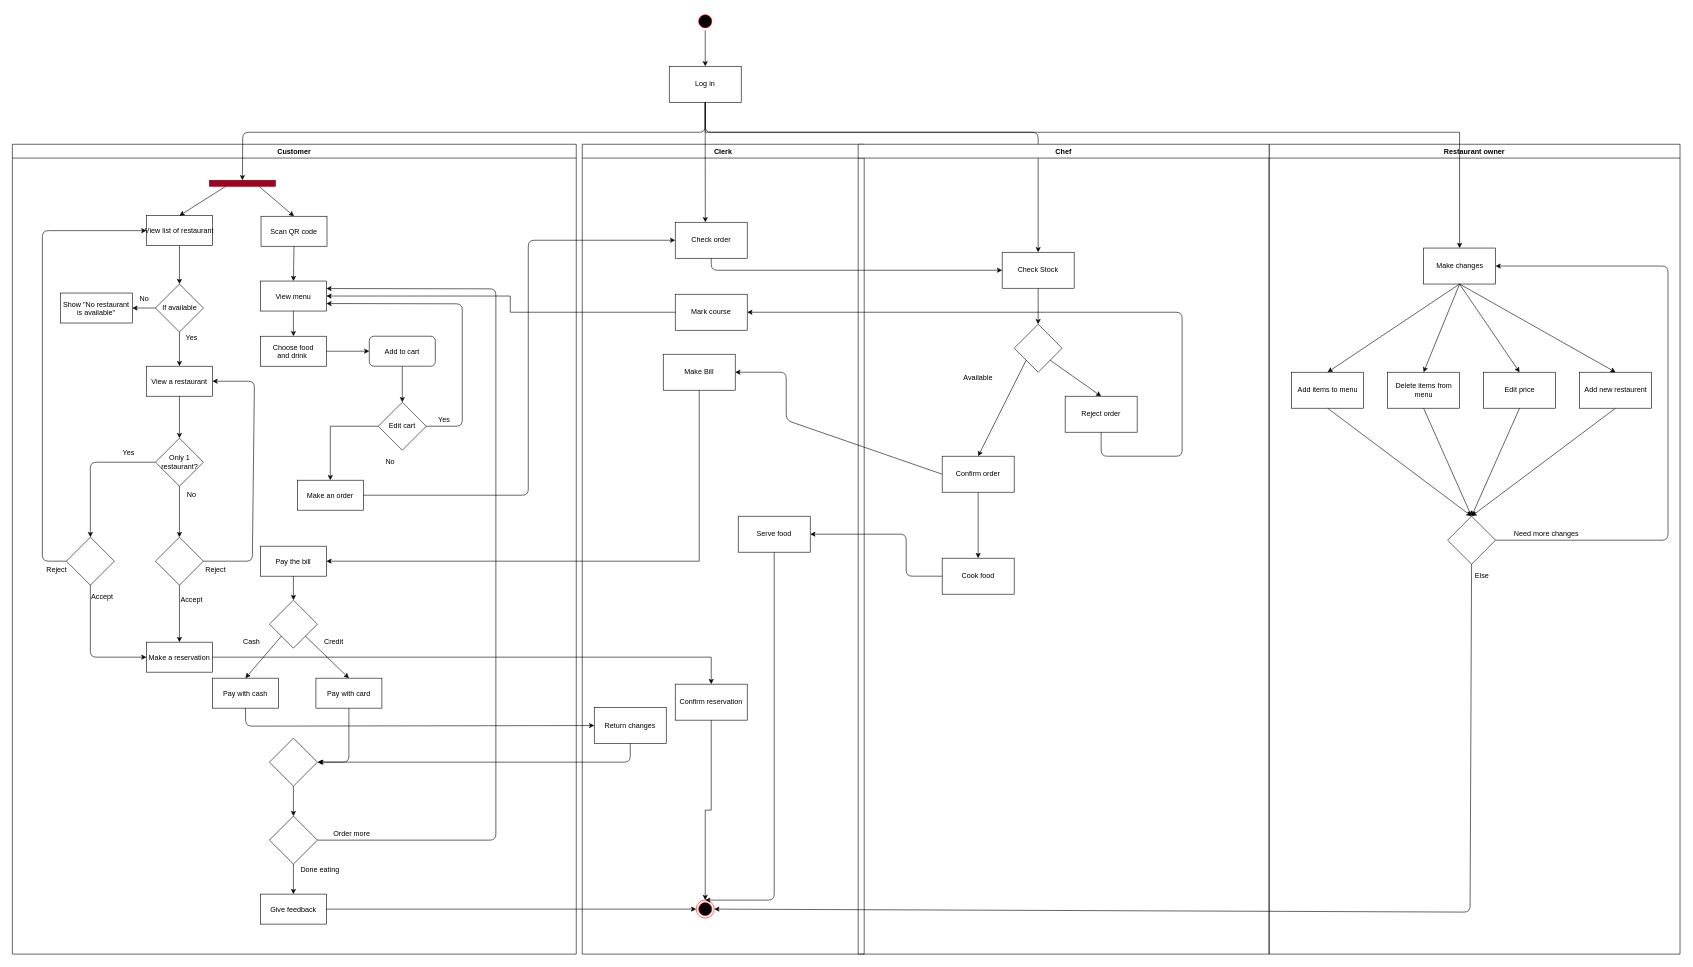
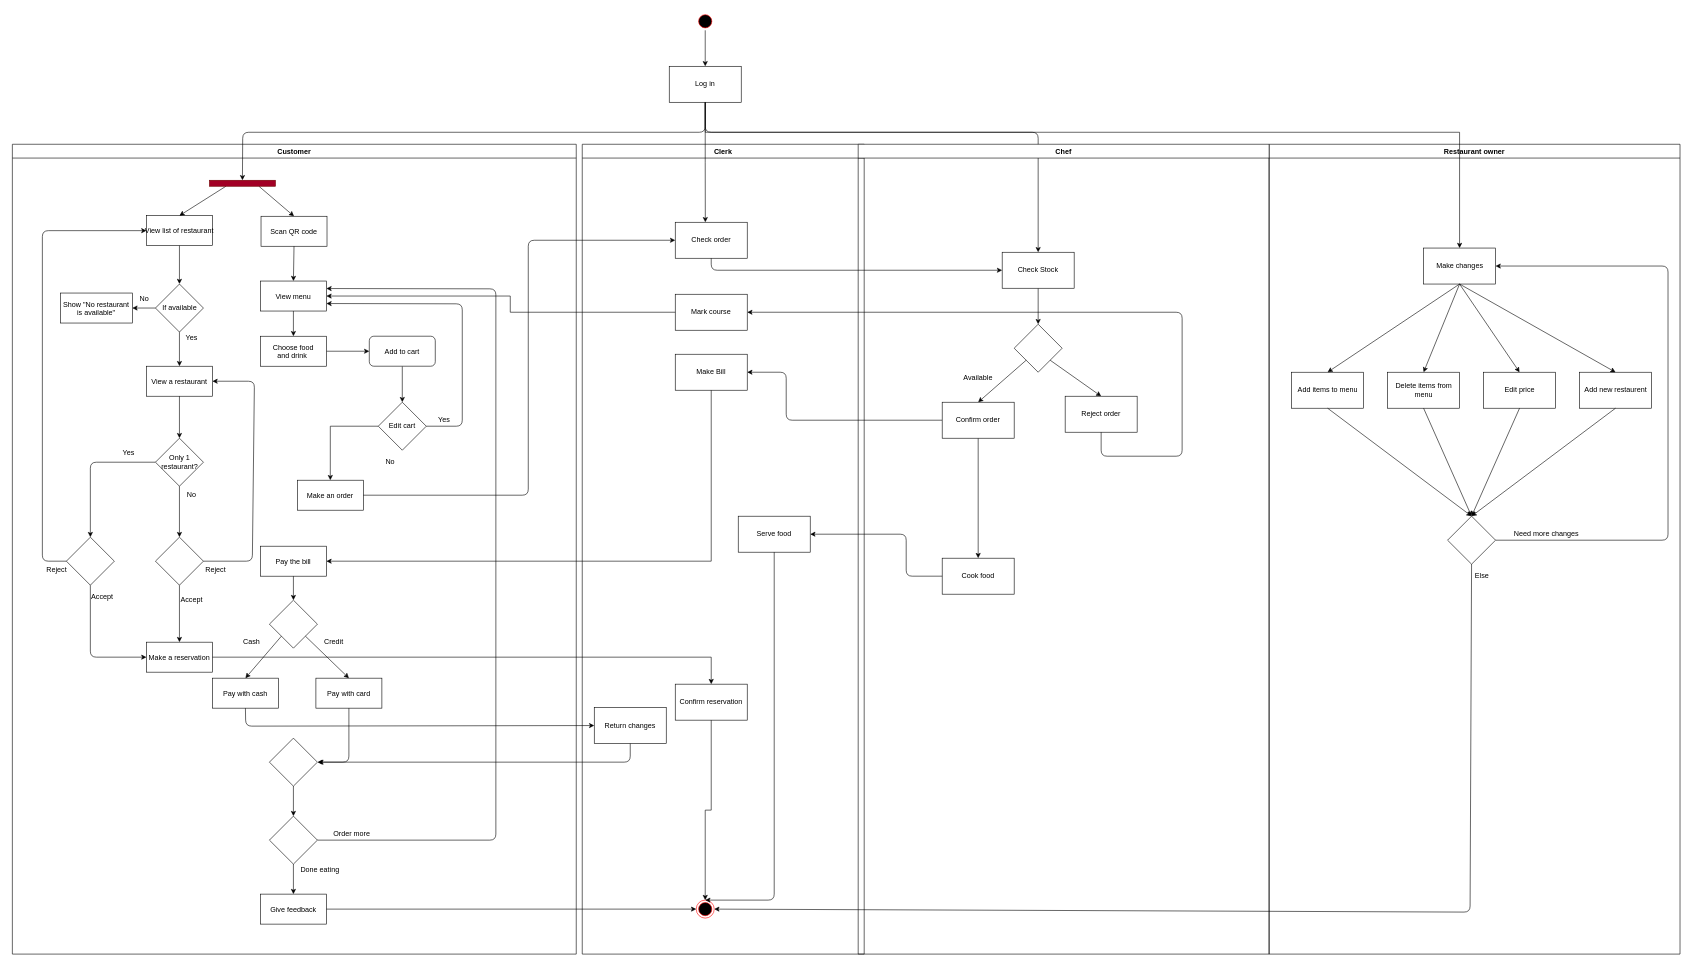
node "Make Bill": moved (699, 372) -> (711, 372)
node "Confirm order": moved (978, 474) -> (978, 420)
